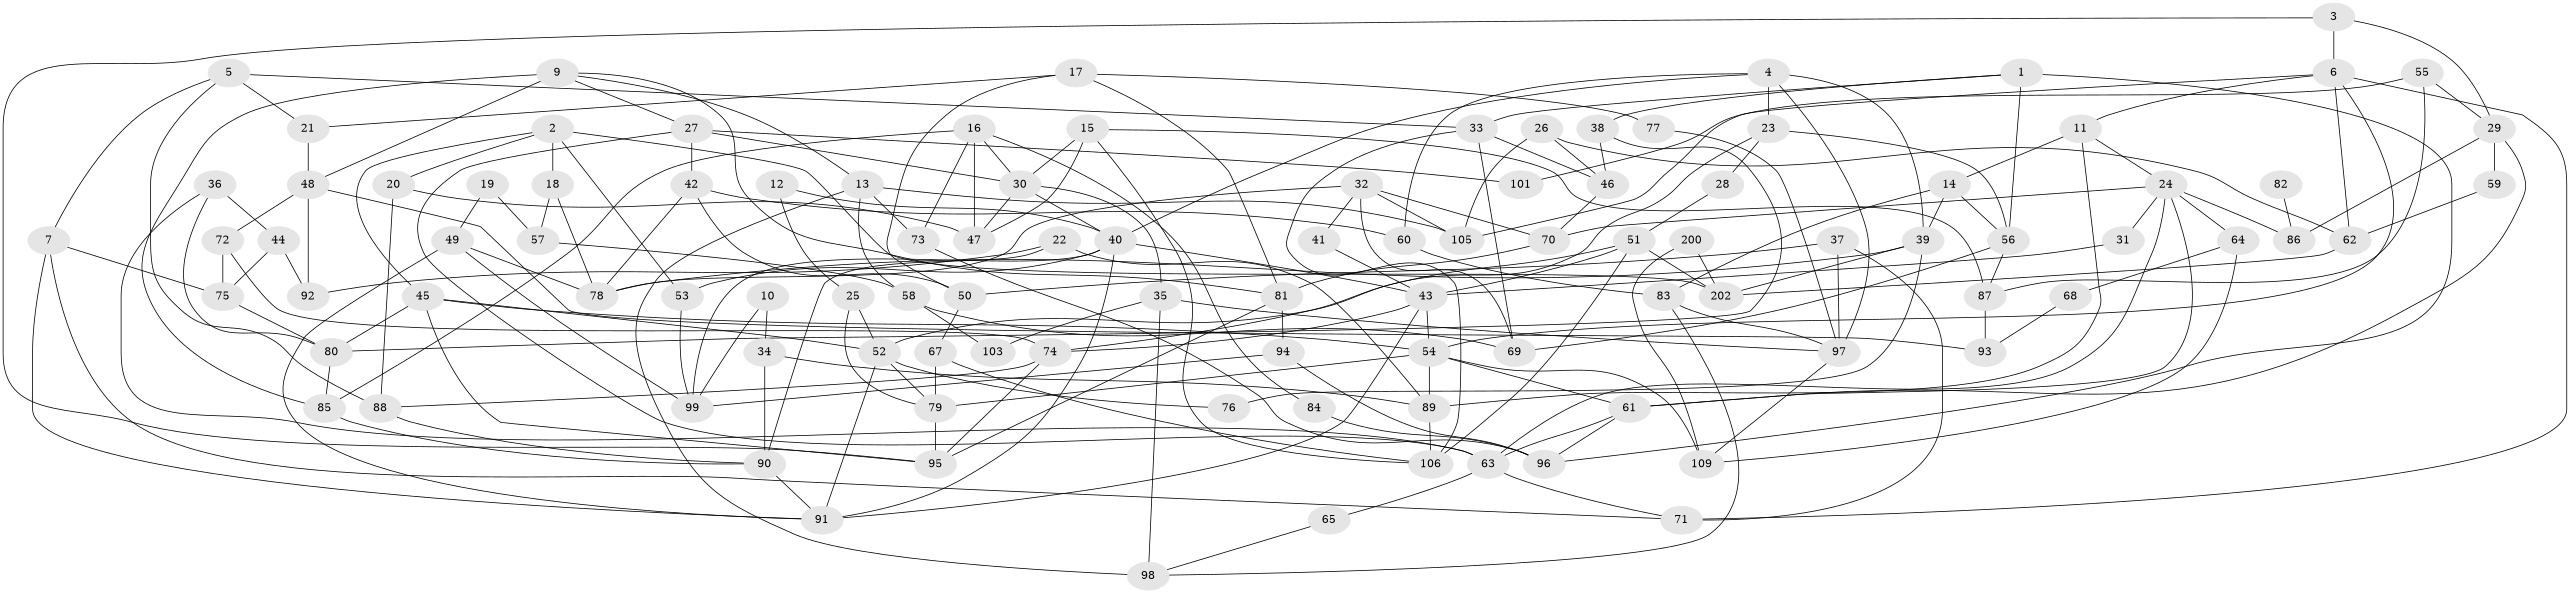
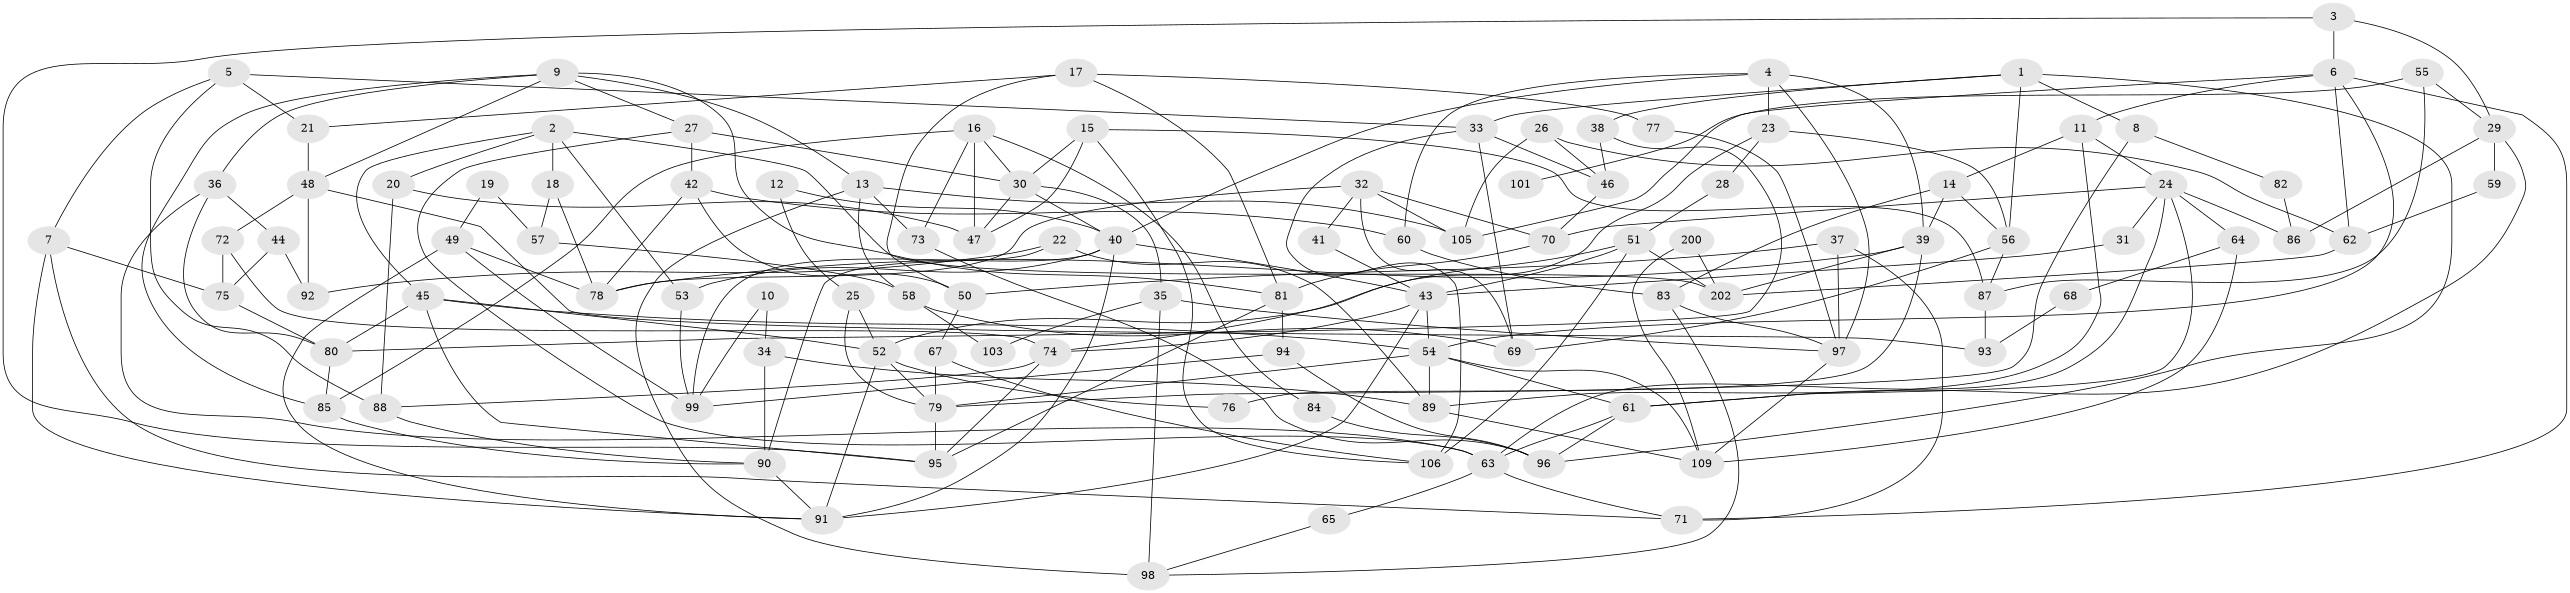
edge "9" -- "36": added
node "8": added
edge "27" -- "101": removed
edge "89" -- "106": now "89" -- "109"
